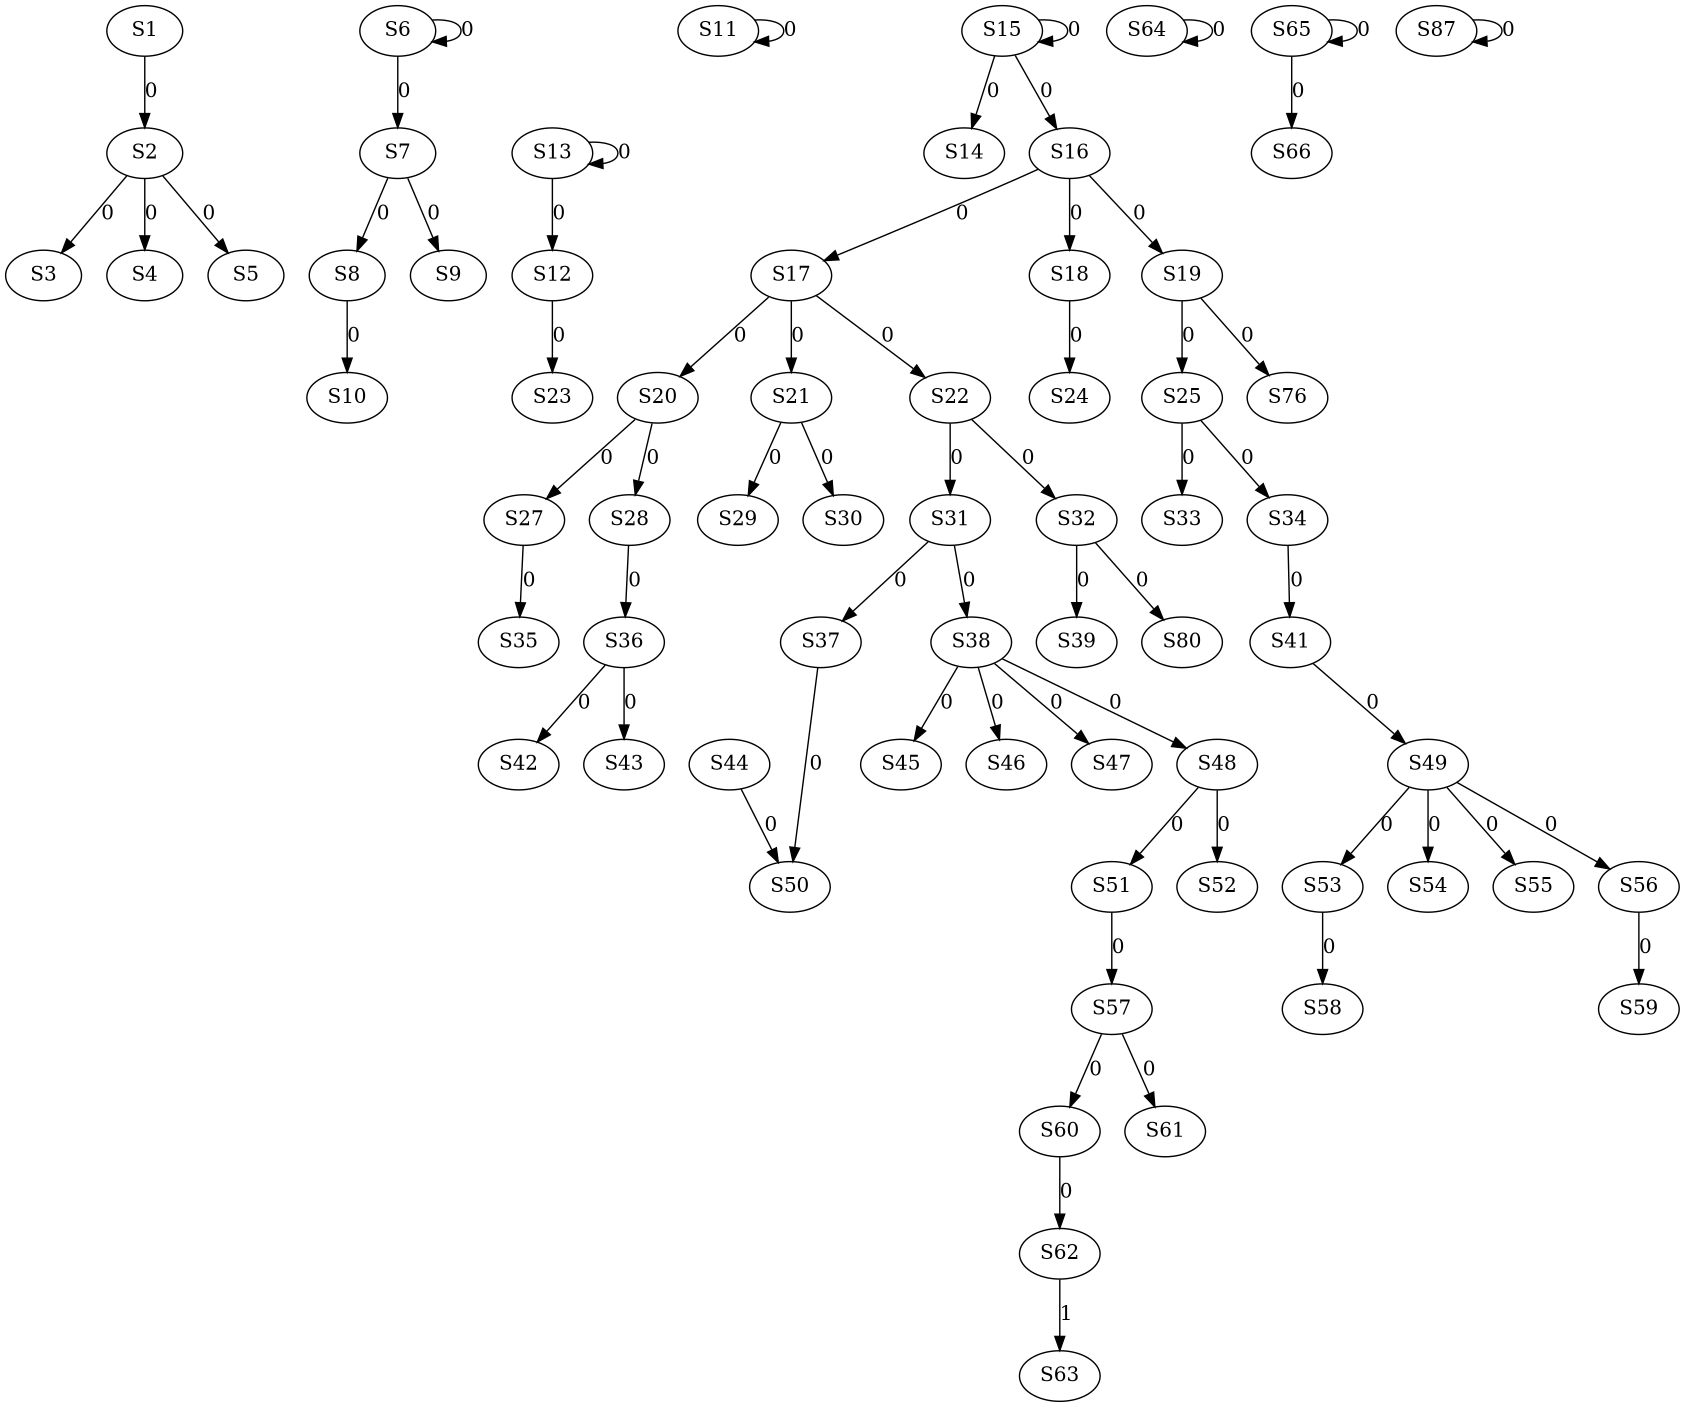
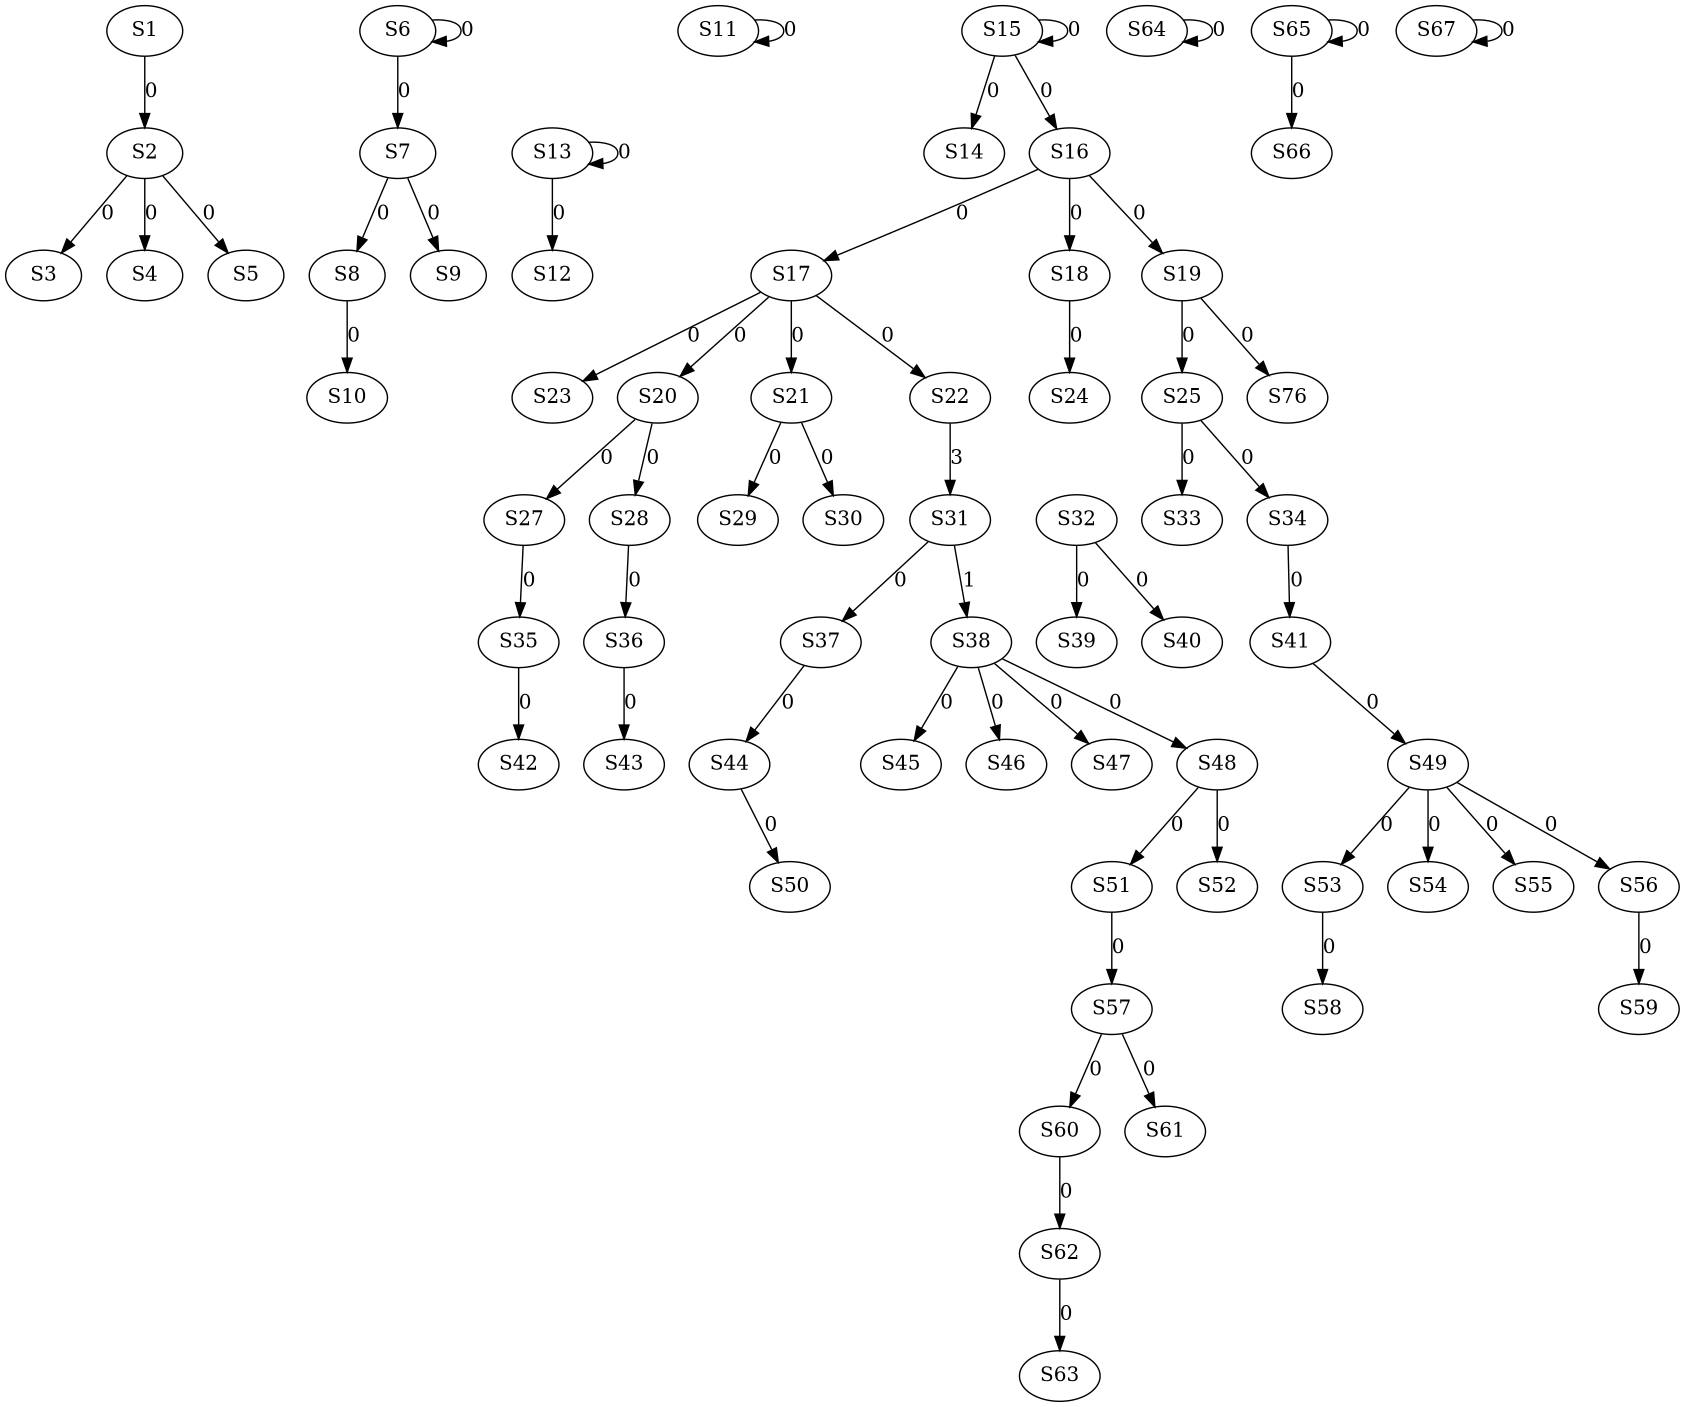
node "S87": label "S87" -> "S67"
edge "S12" -> "S23": now "S17" -> "S23"
edge "S22" -> "S32": removed, label "0"
edge "S22" -> "S31": label "0" -> "3"
edge "S31" -> "S38": label "0" -> "1"
node "S80": label "S80" -> "S40"
edge "S36" -> "S42": now "S35" -> "S42"
edge "S37" -> "S50": now "S37" -> "S44"
edge "S62" -> "S63": label "1" -> "0"
